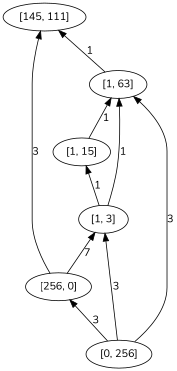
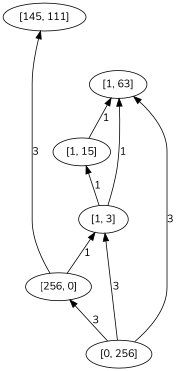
edge "[1, 63]" -> "[145, 111]": removed, label "1"
edge "[256, 0]" -> "[1, 3]": label "7" -> "1"
